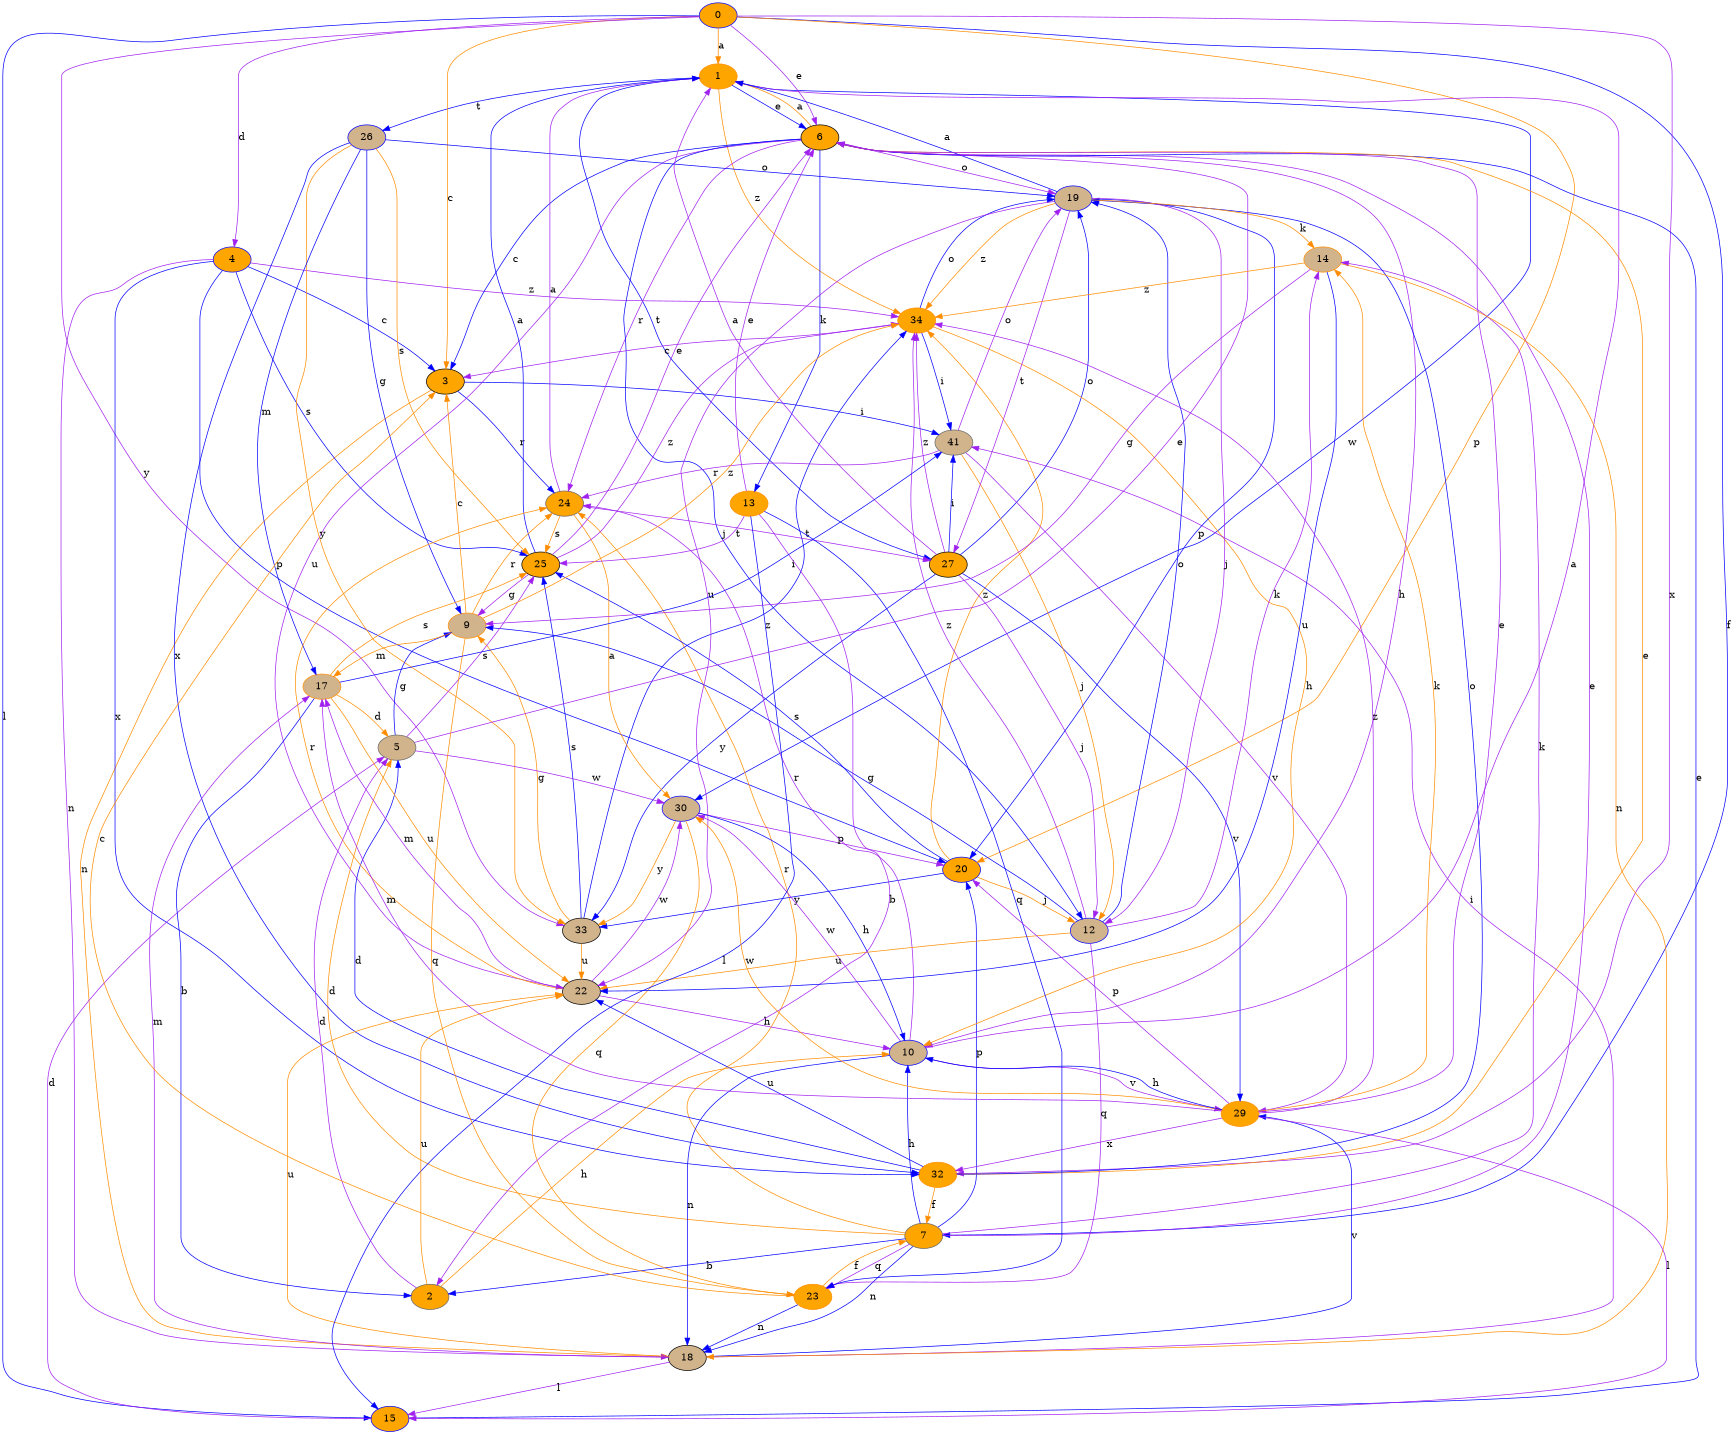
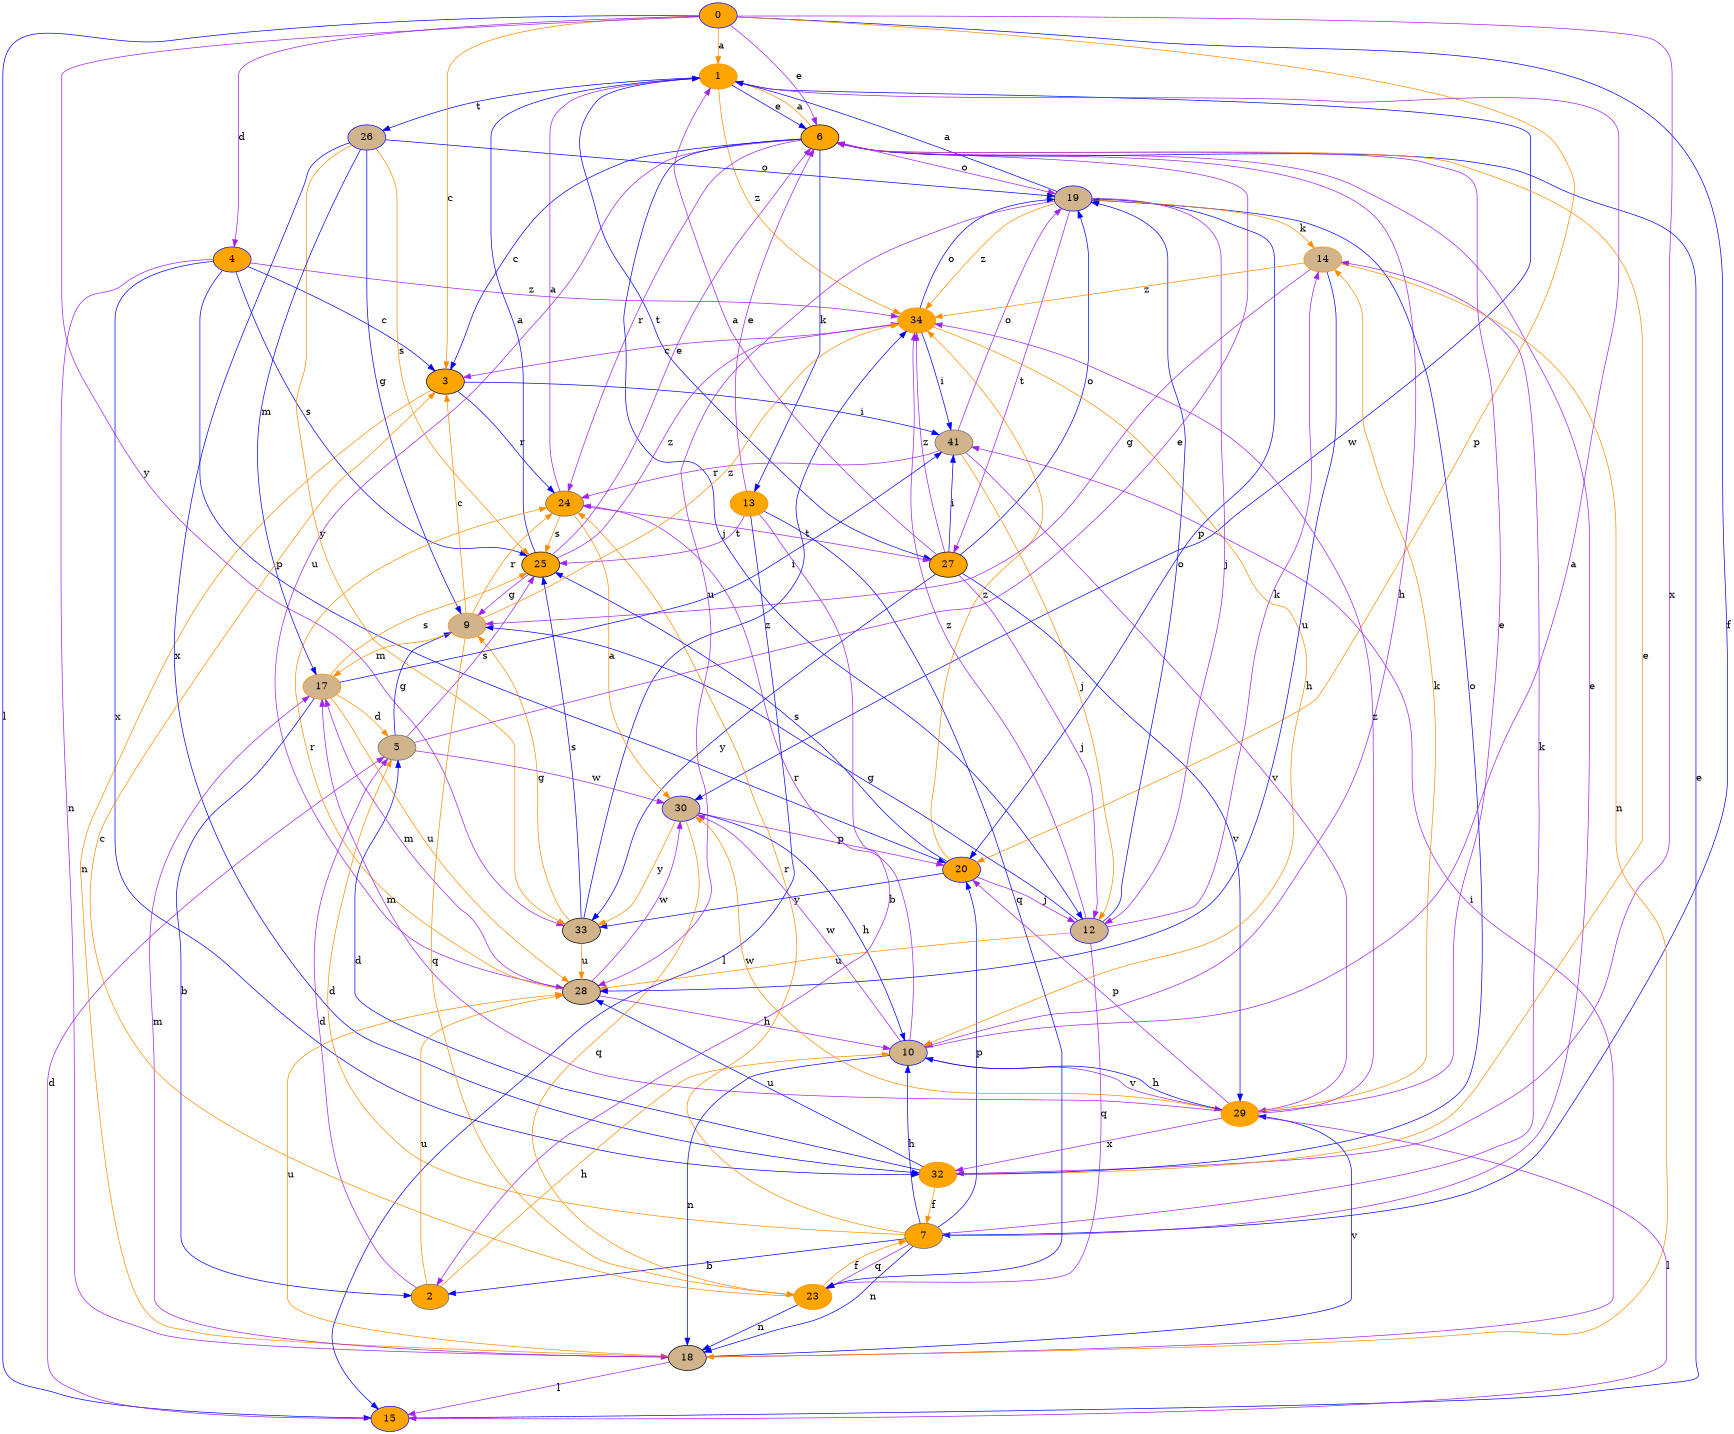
edge "20" -> "12": color darkorange -> purple
node "22": label "22" -> "28"
